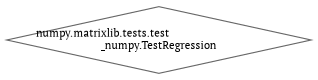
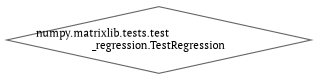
node "numpy.matrixlib.tests.test _numpy.TestRegression": label "numpy.matrixlib.tests.test _numpy.TestRegression" -> "numpy.matrixlib.tests.test _regression.TestRegression"
